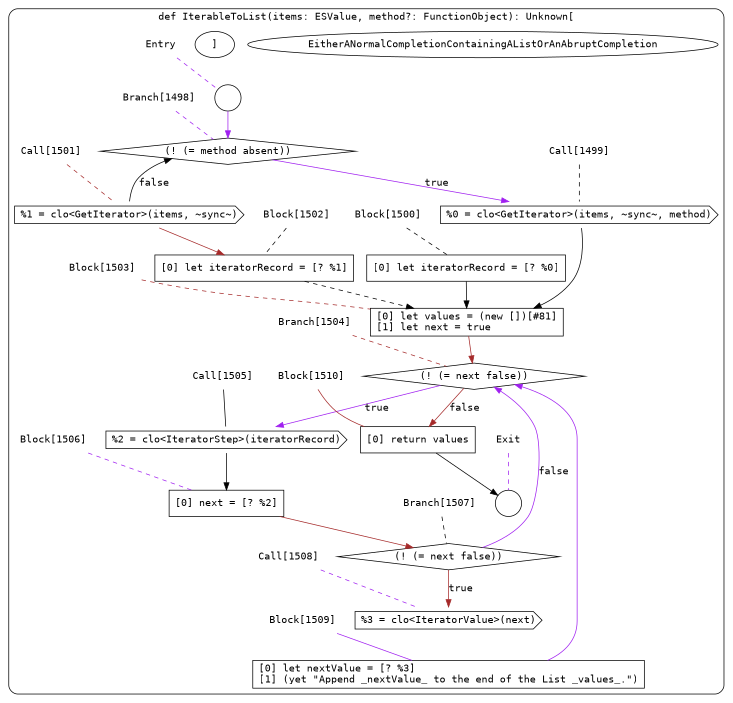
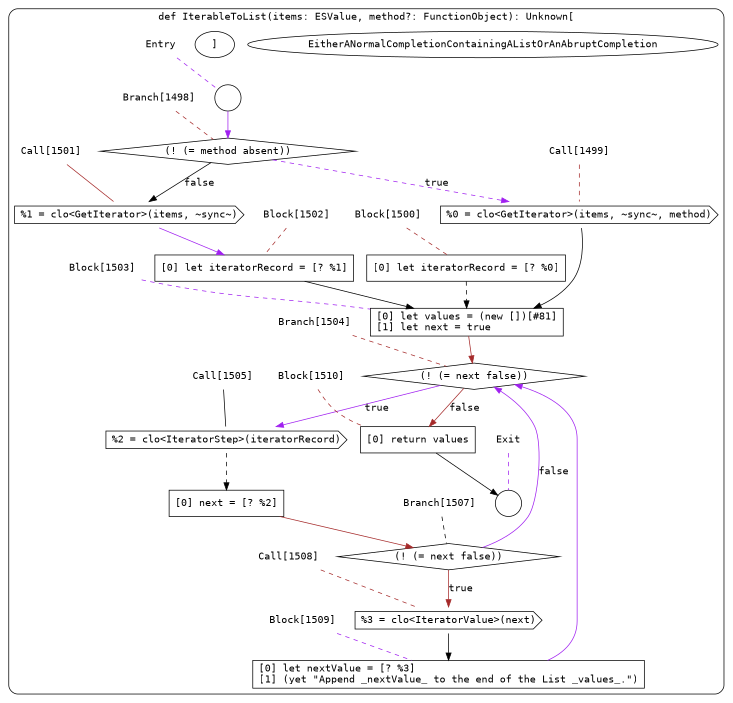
edge "Branch[1498]" -- "(! (= method absent))": color purple -> brown
edge "%1 = clo<GetIterator>(items, ~sync~)" -> "(! (= method absent))": reversed
edge "(! (= method absent))" -> "%0 = clo<GetIterator>(items, ~sync~, method)": style solid -> dashed
edge "Call[1501]" -- "%1 = clo<GetIterator>(items, ~sync~)": style dashed -> solid
edge "Call[1499]" -- "%0 = clo<GetIterator>(items, ~sync~, method)": color black -> brown
edge "%1 = clo<GetIterator>(items, ~sync~)" -> "[0] let iteratorRecord = [? %1]": color brown -> purple
edge "Block[1500]" -- "[0] let iteratorRecord = [? %0]": color black -> brown
edge "Block[1502]" -- "[0] let iteratorRecord = [? %1]": color black -> brown
edge "[0] let iteratorRecord = [? %0]" -> "[0] let values = (new [])[#81]": style solid -> dashed
edge "[0] let iteratorRecord = [? %1]" -> "[0] let values = (new [])[#81]": style dashed -> solid
edge "Block[1503]" -- "[0] let values = (new [])[#81]": color brown -> purple
edge "Block[1510]" -- "[0] return values": style solid -> dashed
node "Block[1506]": removed
edge "%2 = clo<IteratorStep>(iteratorRecord)" -> "[0] next = [? %2]": style solid -> dashed
edge "Call[1508]" -- "%3 = clo<IteratorValue>(next)": color purple -> brown
edge "%3 = clo<IteratorValue>(next)" -> "[0] let nextValue = [? %3]": added
edge "Block[1509]" -- "[0] let nextValue = [? %3]": style solid -> dashed
